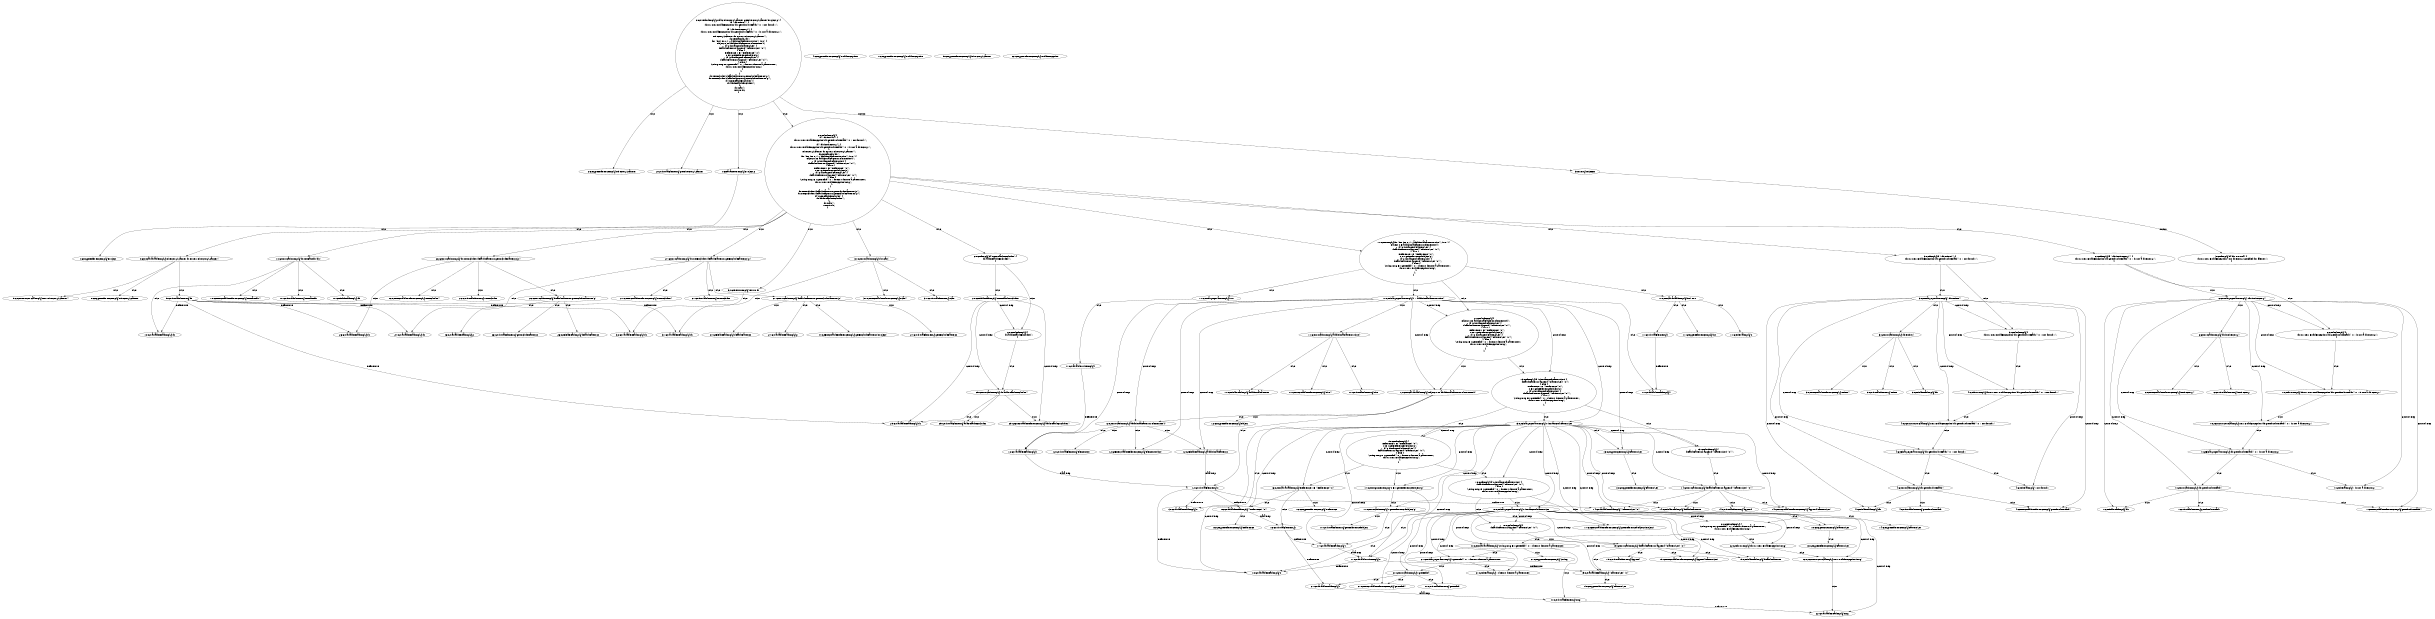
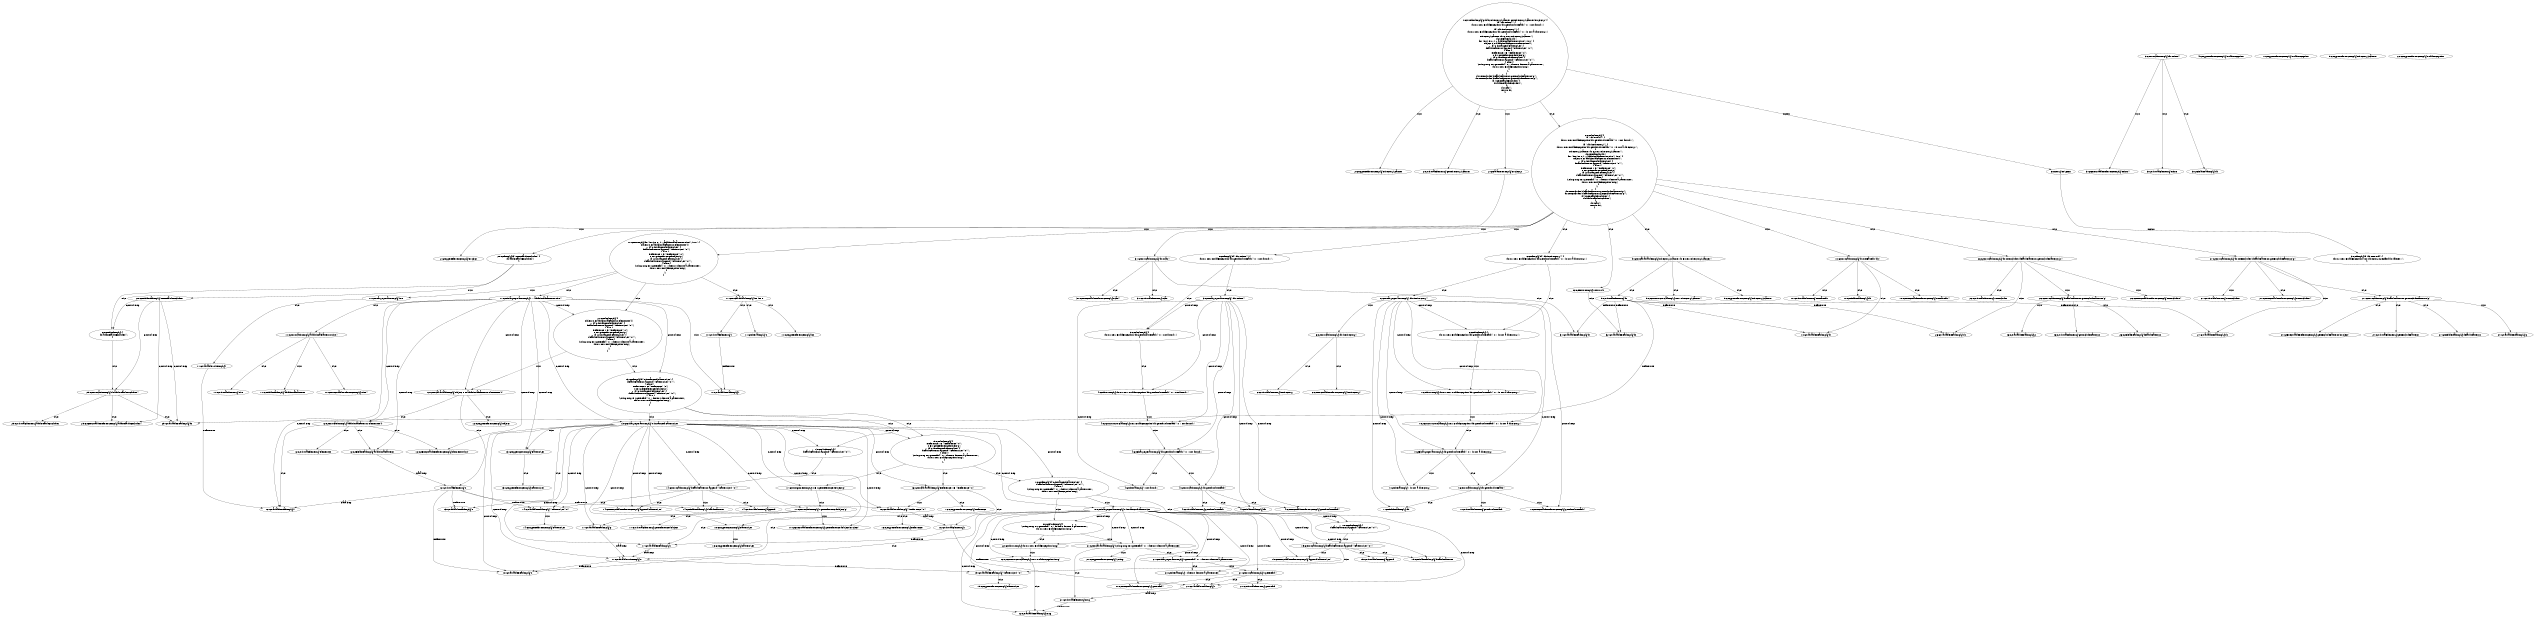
edge "3:CtUnaryOperatorImpl@!dir.exists()" -> "3:CtInvocationImpl@dir.exists()": removed, label "AST"
edge "12:CtVariableReadImpl@i" -> "12:CtVirtualElement@o": reversed
node "17:CtVariableReadImpl@p": added
edge "18:CtBinaryOperatorImpl@o instanceof PatternSet" -> "21:CtVirtualElement@getRefId": now "18:CtBinaryOperatorImpl@o instanceof PatternSet" -> "21:CtVariableReadImpl@r"
